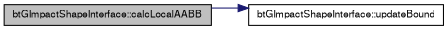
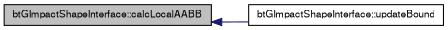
edge "btGImpactShapeInterface::calcLocalAABB" -> "btGImpactShapeInterface::updateBound": reversed
